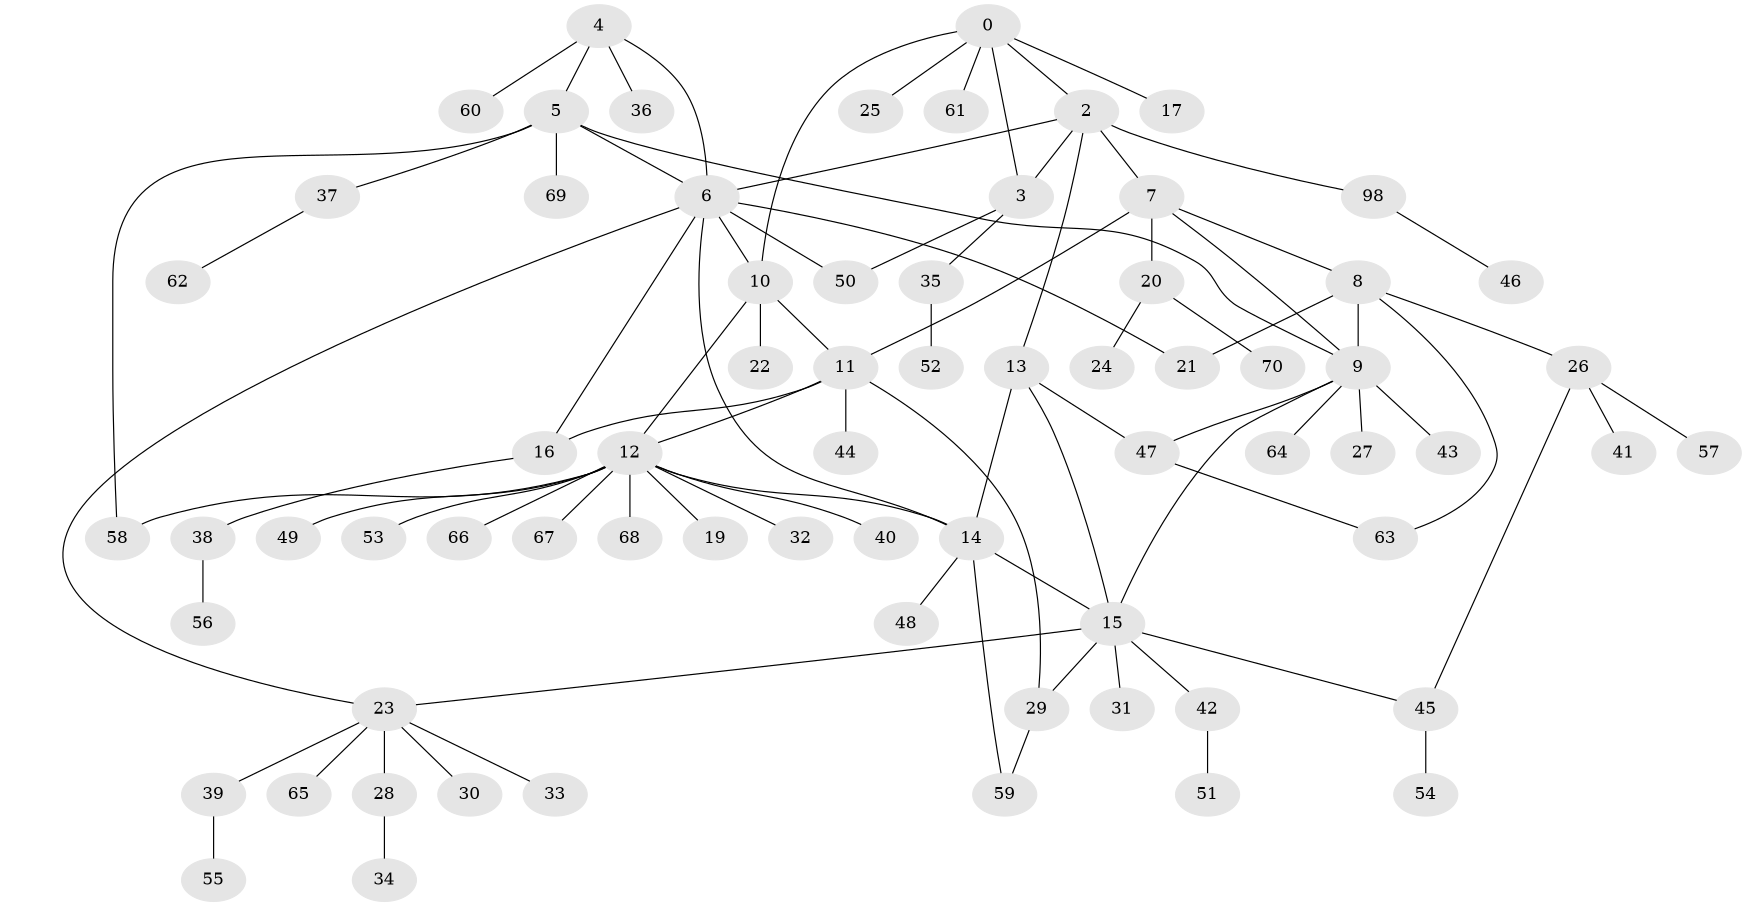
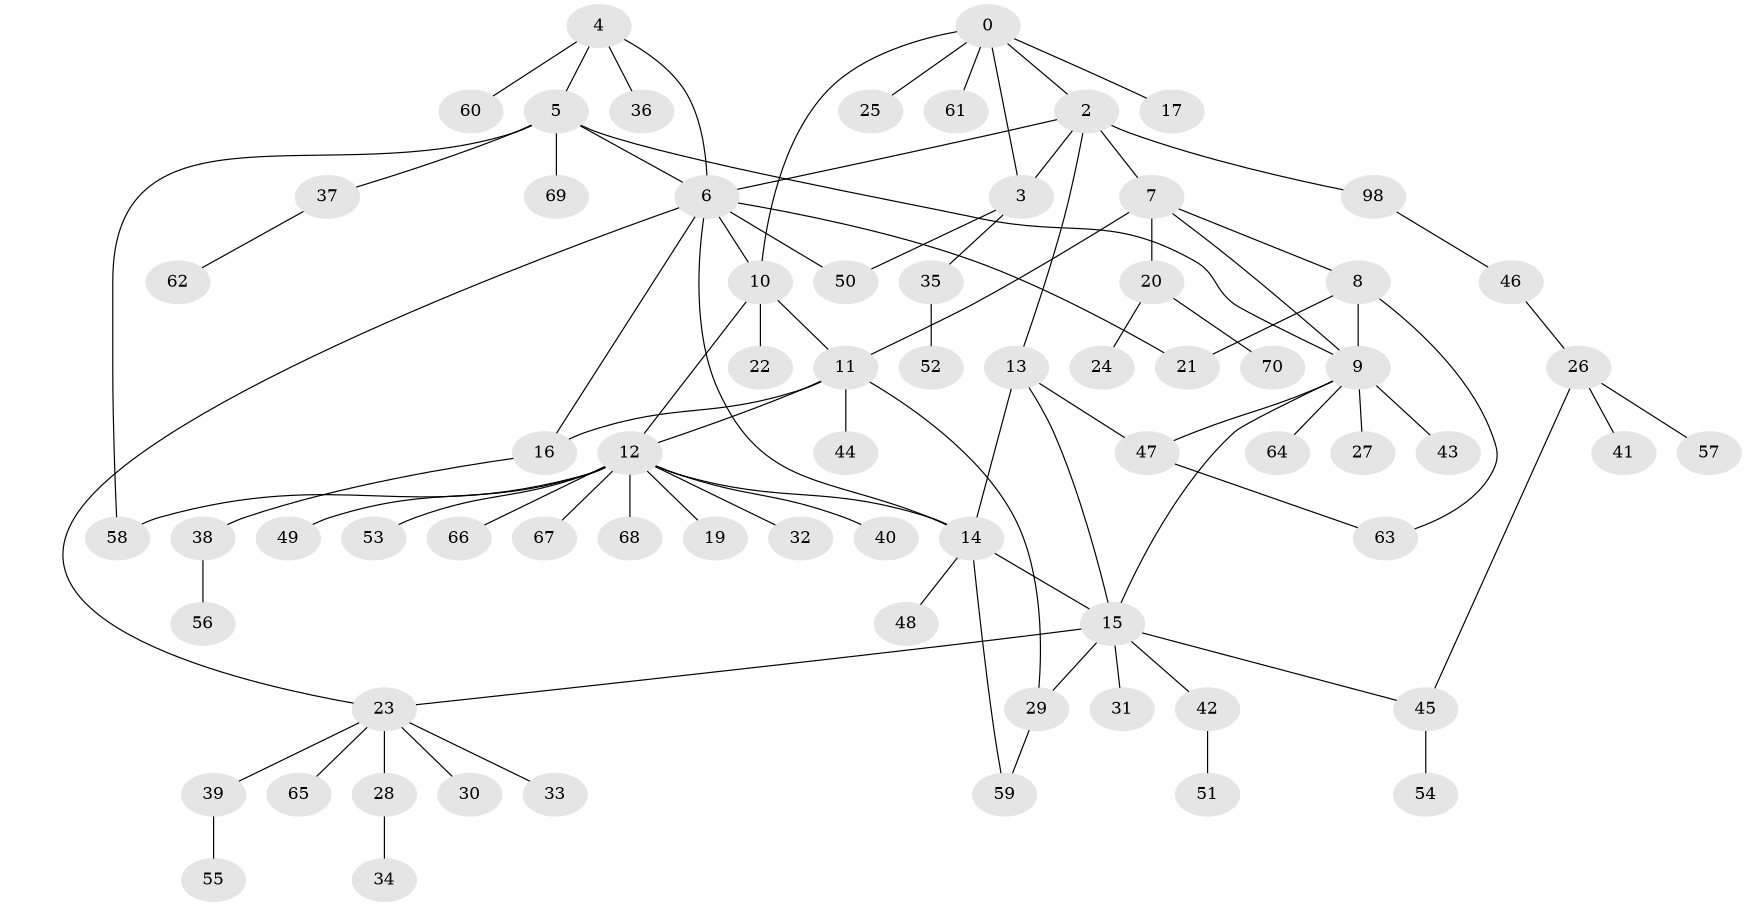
edge "8" -- "26": now "46" -- "26"
